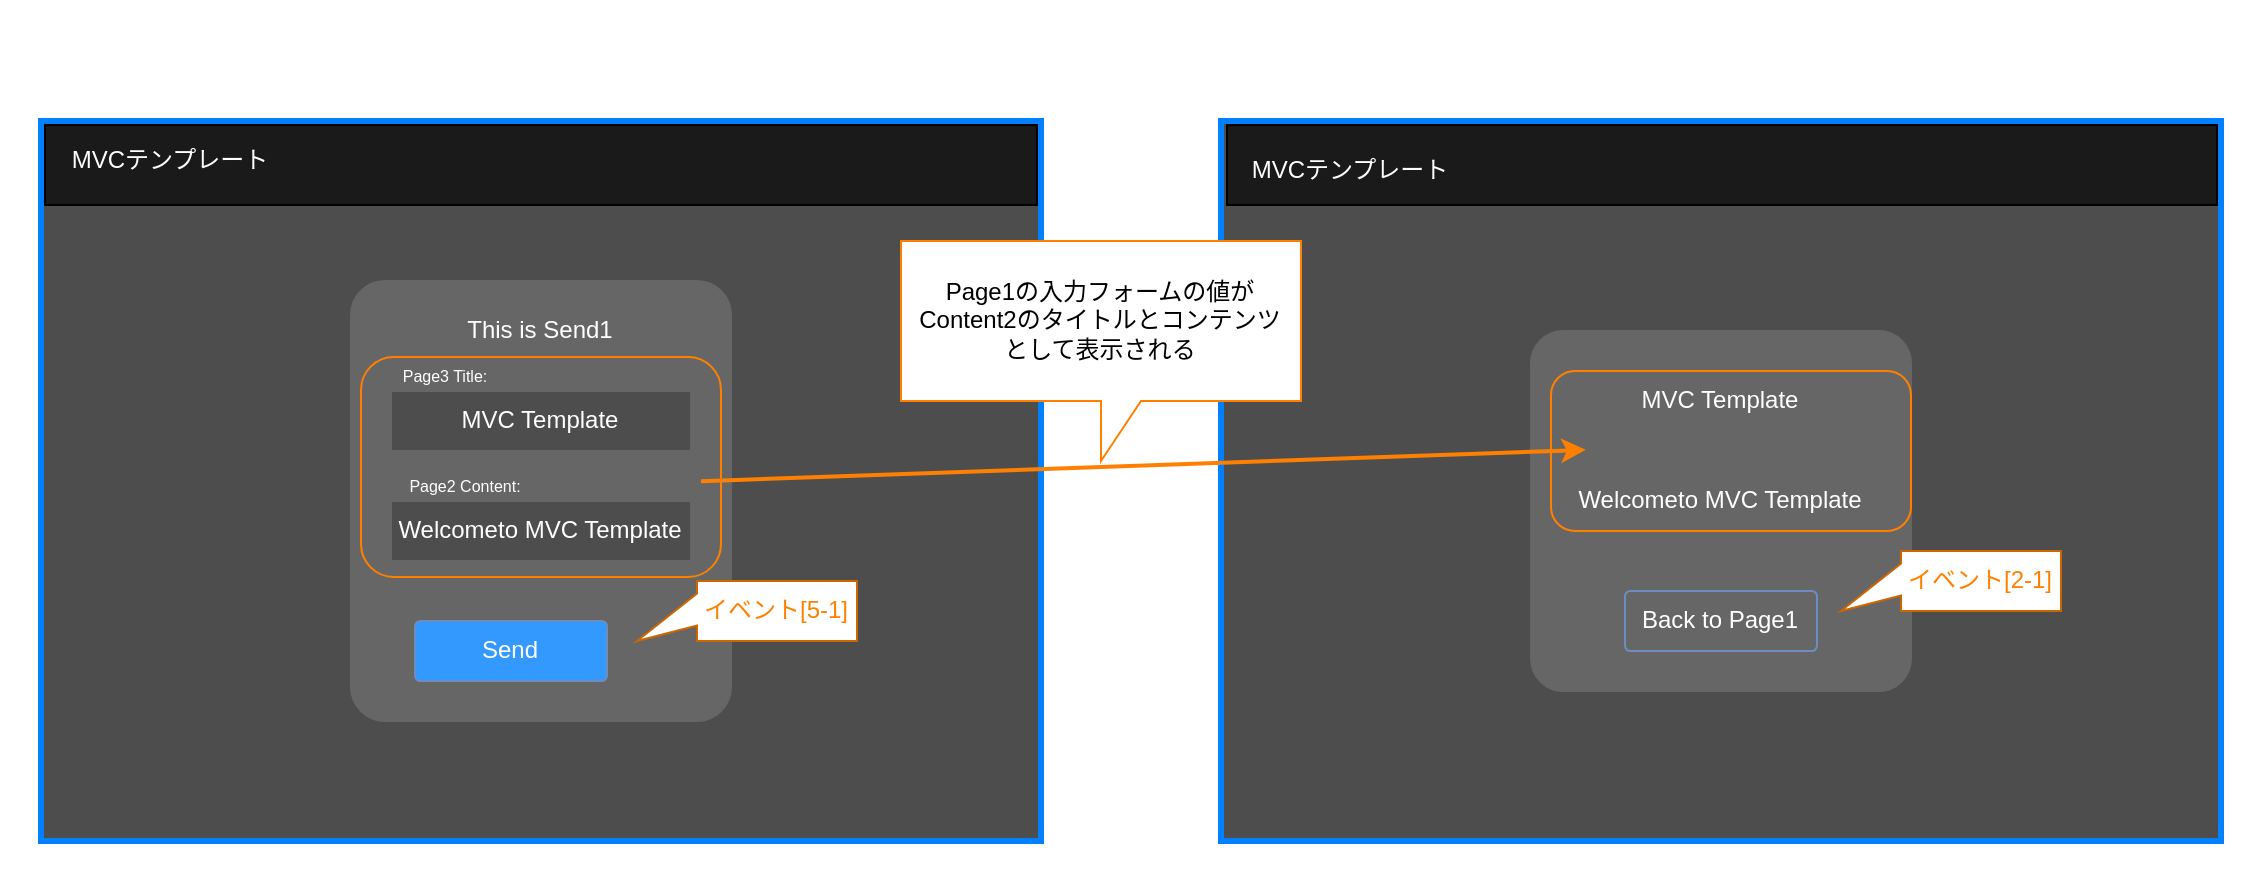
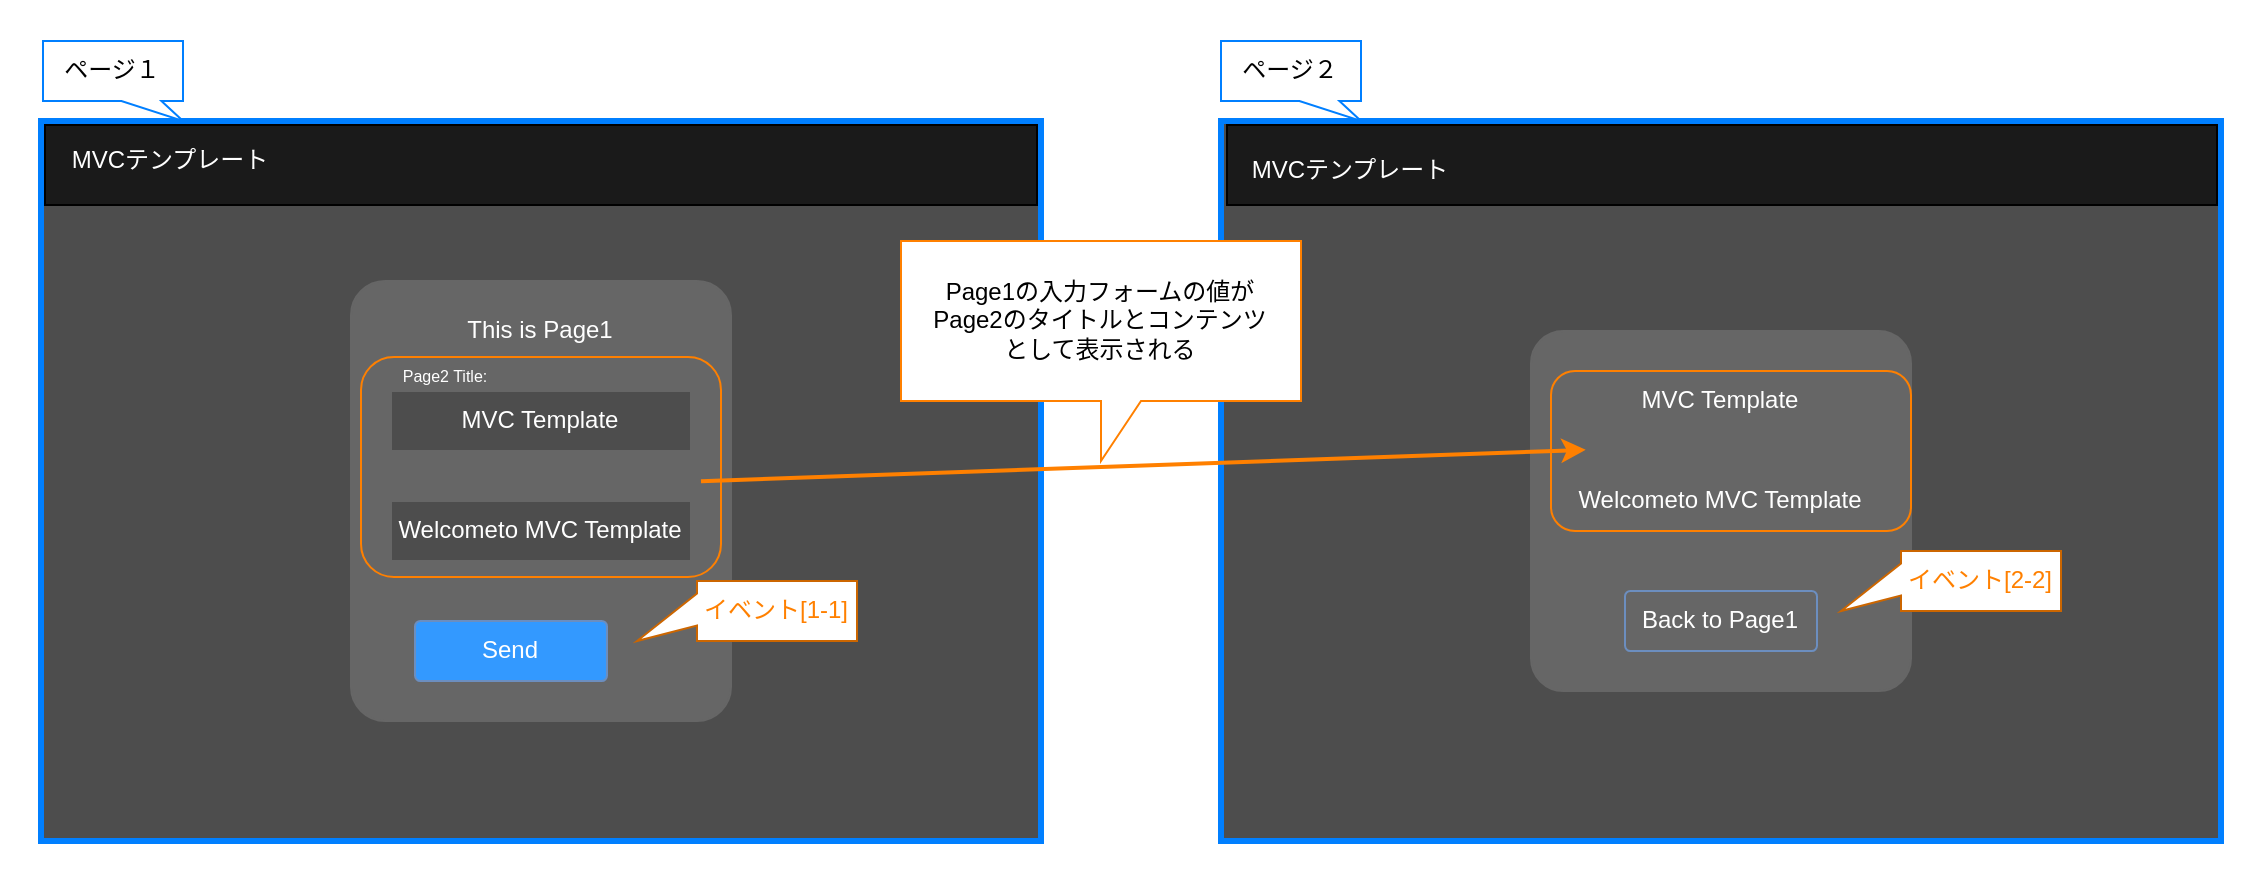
node "ページ１": added
node "ページ２": added
node "Page1の入力フォームの値が Content2のタイトルとコンテンツ として表示される": label "Page1の入力フォームの値が Content2のタイトルとコンテンツ として表示される" -> "Page1の入力フォームの値が Page2のタイトルとコンテンツ として表示される"
node "This is Send1": label "This is Send1" -> "This is Page1"
node "Page3 Title:": label "Page3 Title:" -> "Page2 Title:"
node "Page2 Content:": removed
node "イベント[2-1]": label "イベント[2-1]" -> "イベント[2-2]"
node "イベント[5-1]": label "イベント[5-1]" -> "イベント[1-1]"
